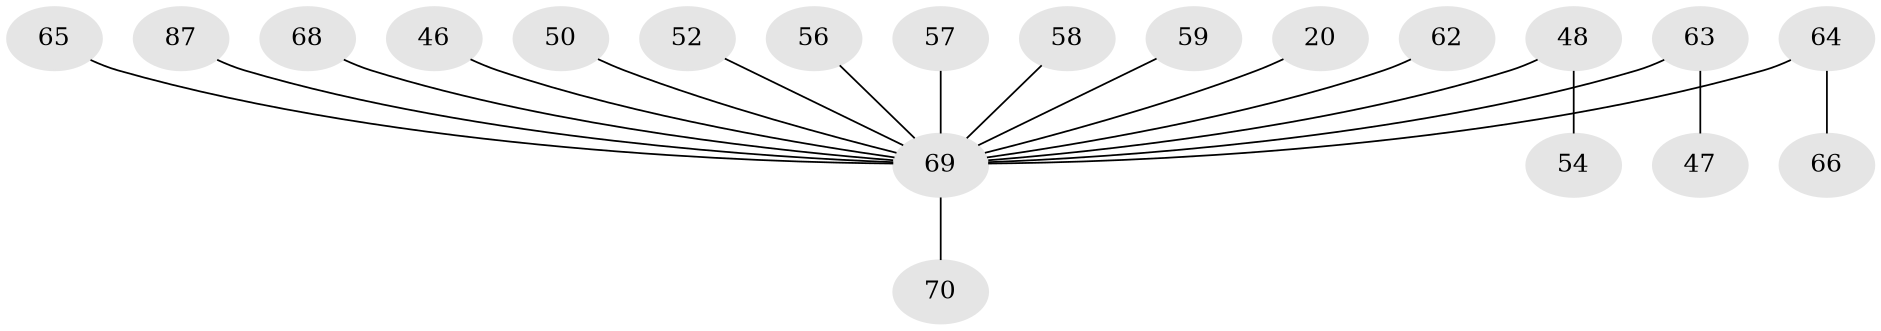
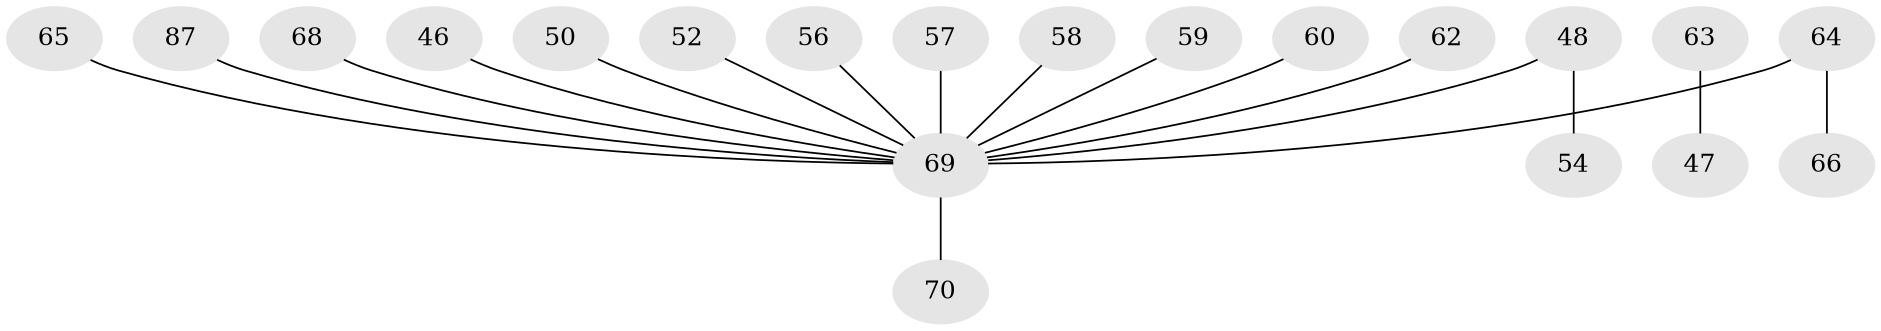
node "20": label "20" -> "60"
edge "63" -- "69": removed
